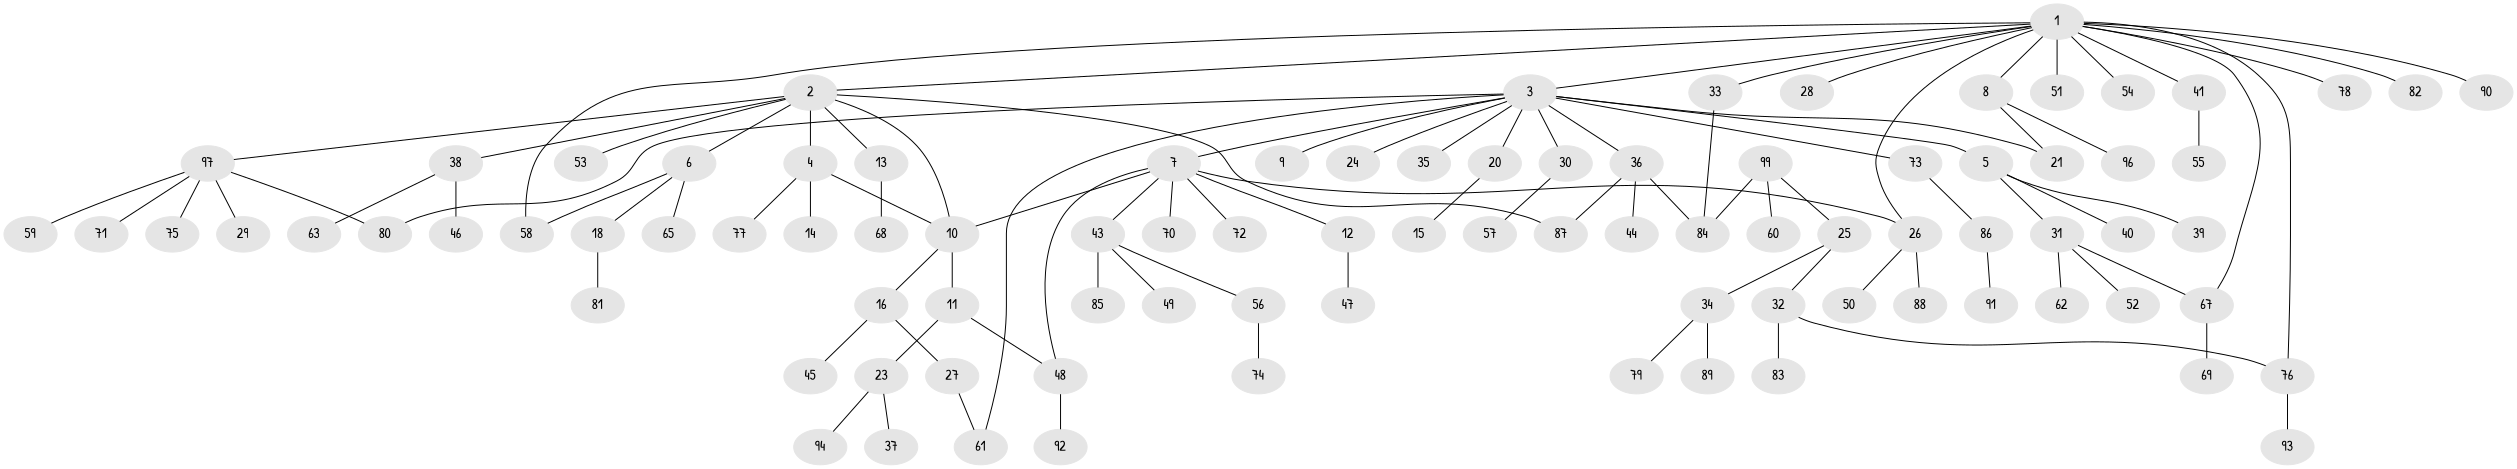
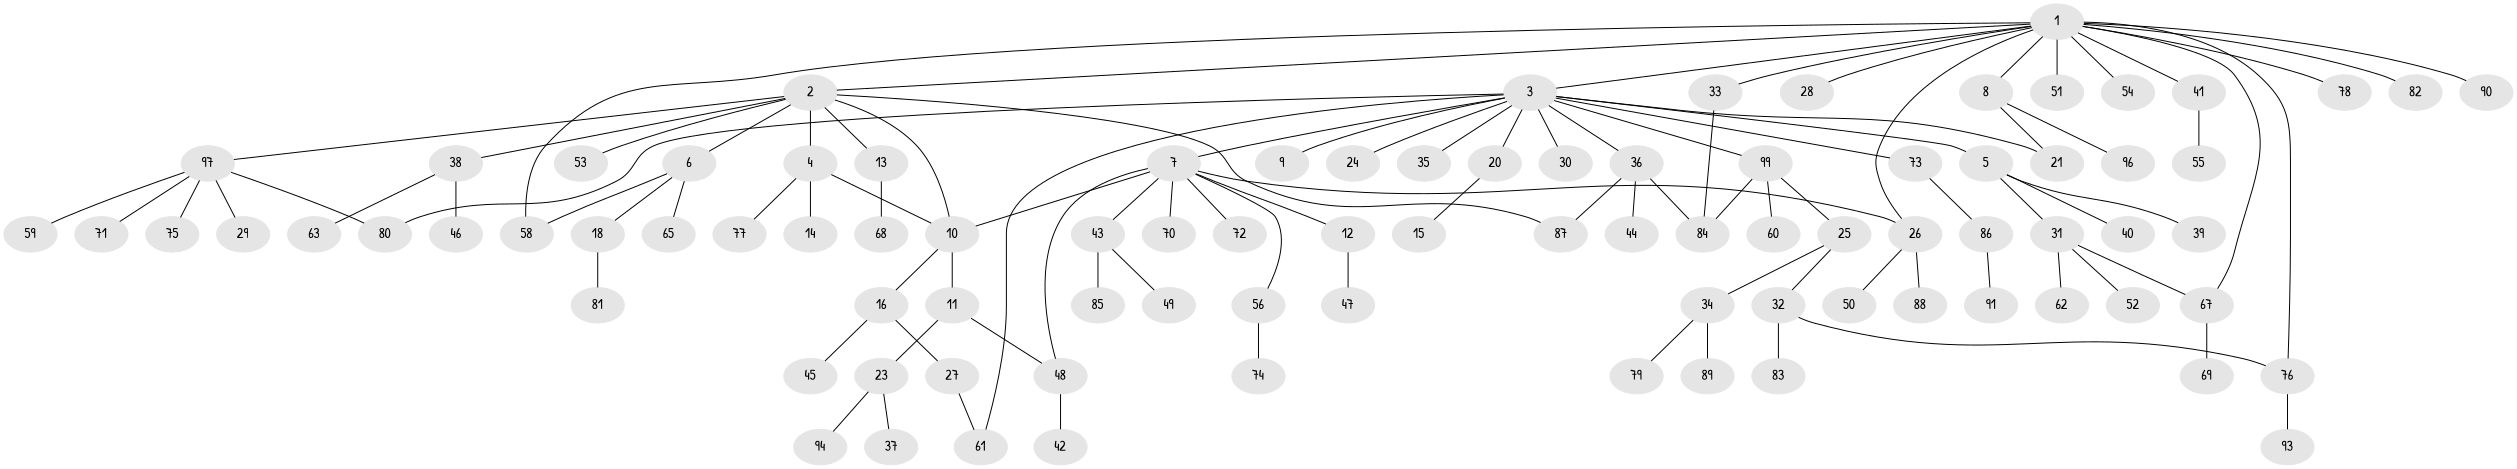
edge "3" -- "99": added
node "57": removed
edge "43" -- "56": now "7" -- "56"
node "92": label "92" -> "42"
